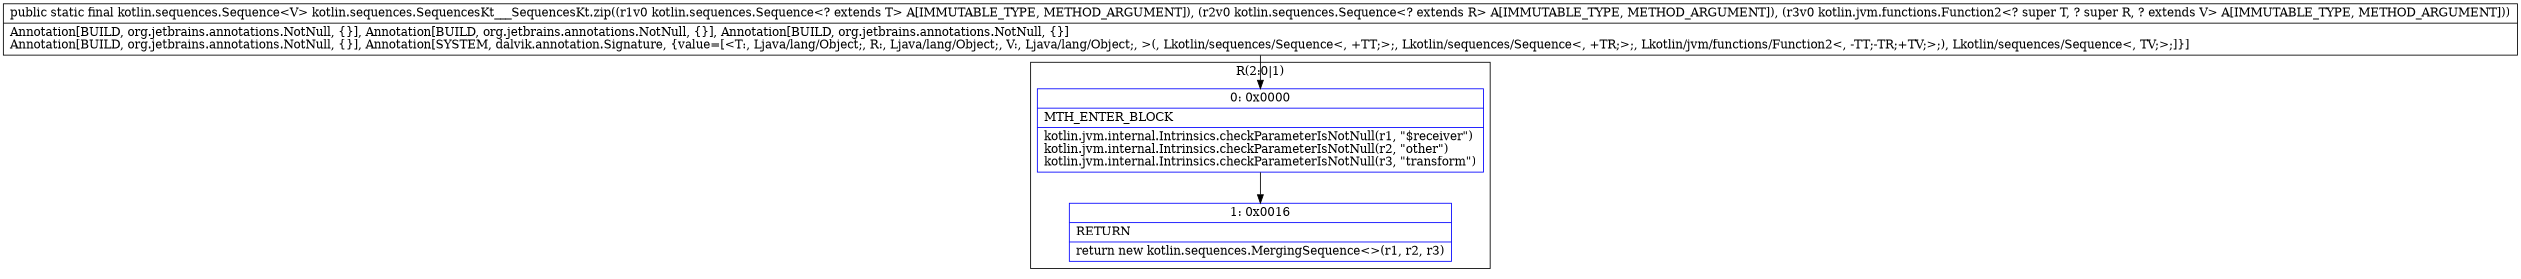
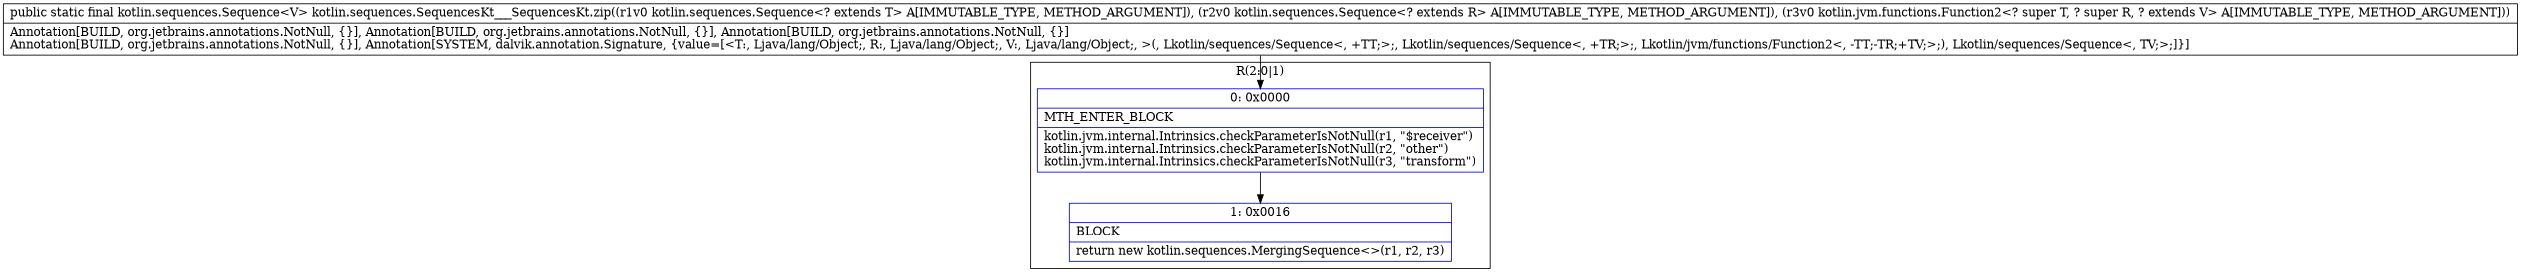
node "1: 0x0016": text "RETURN" -> "BLOCK"
